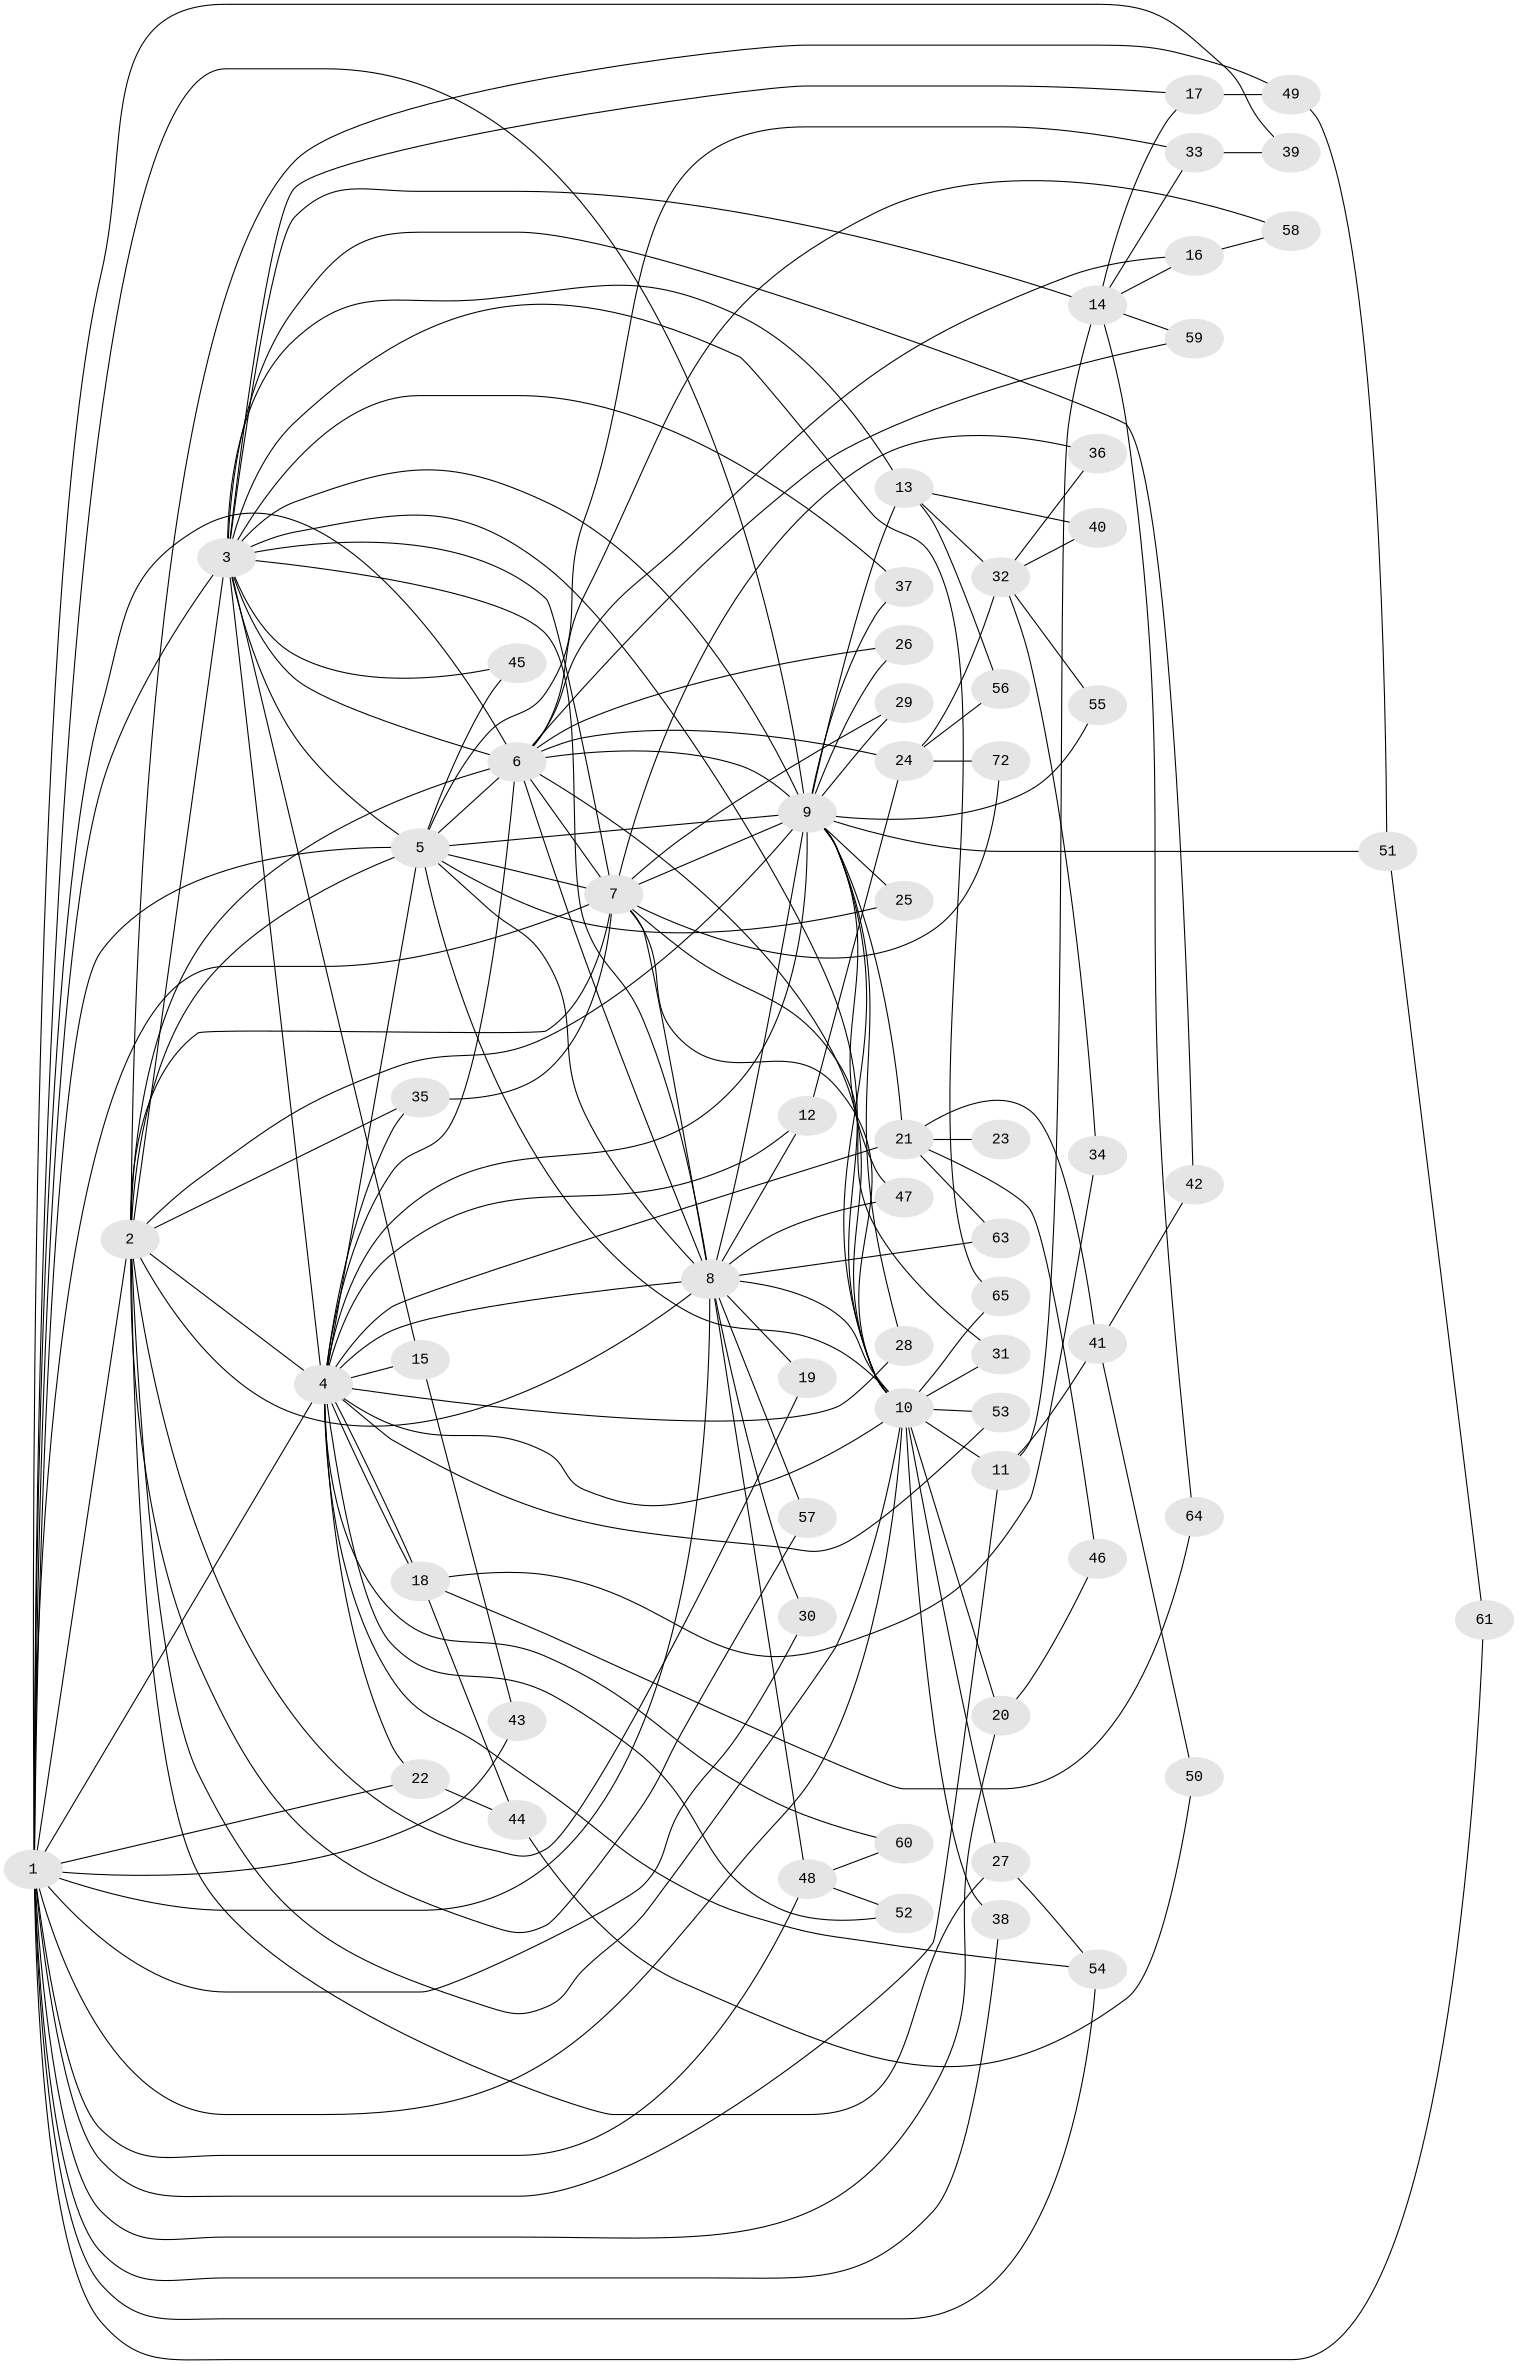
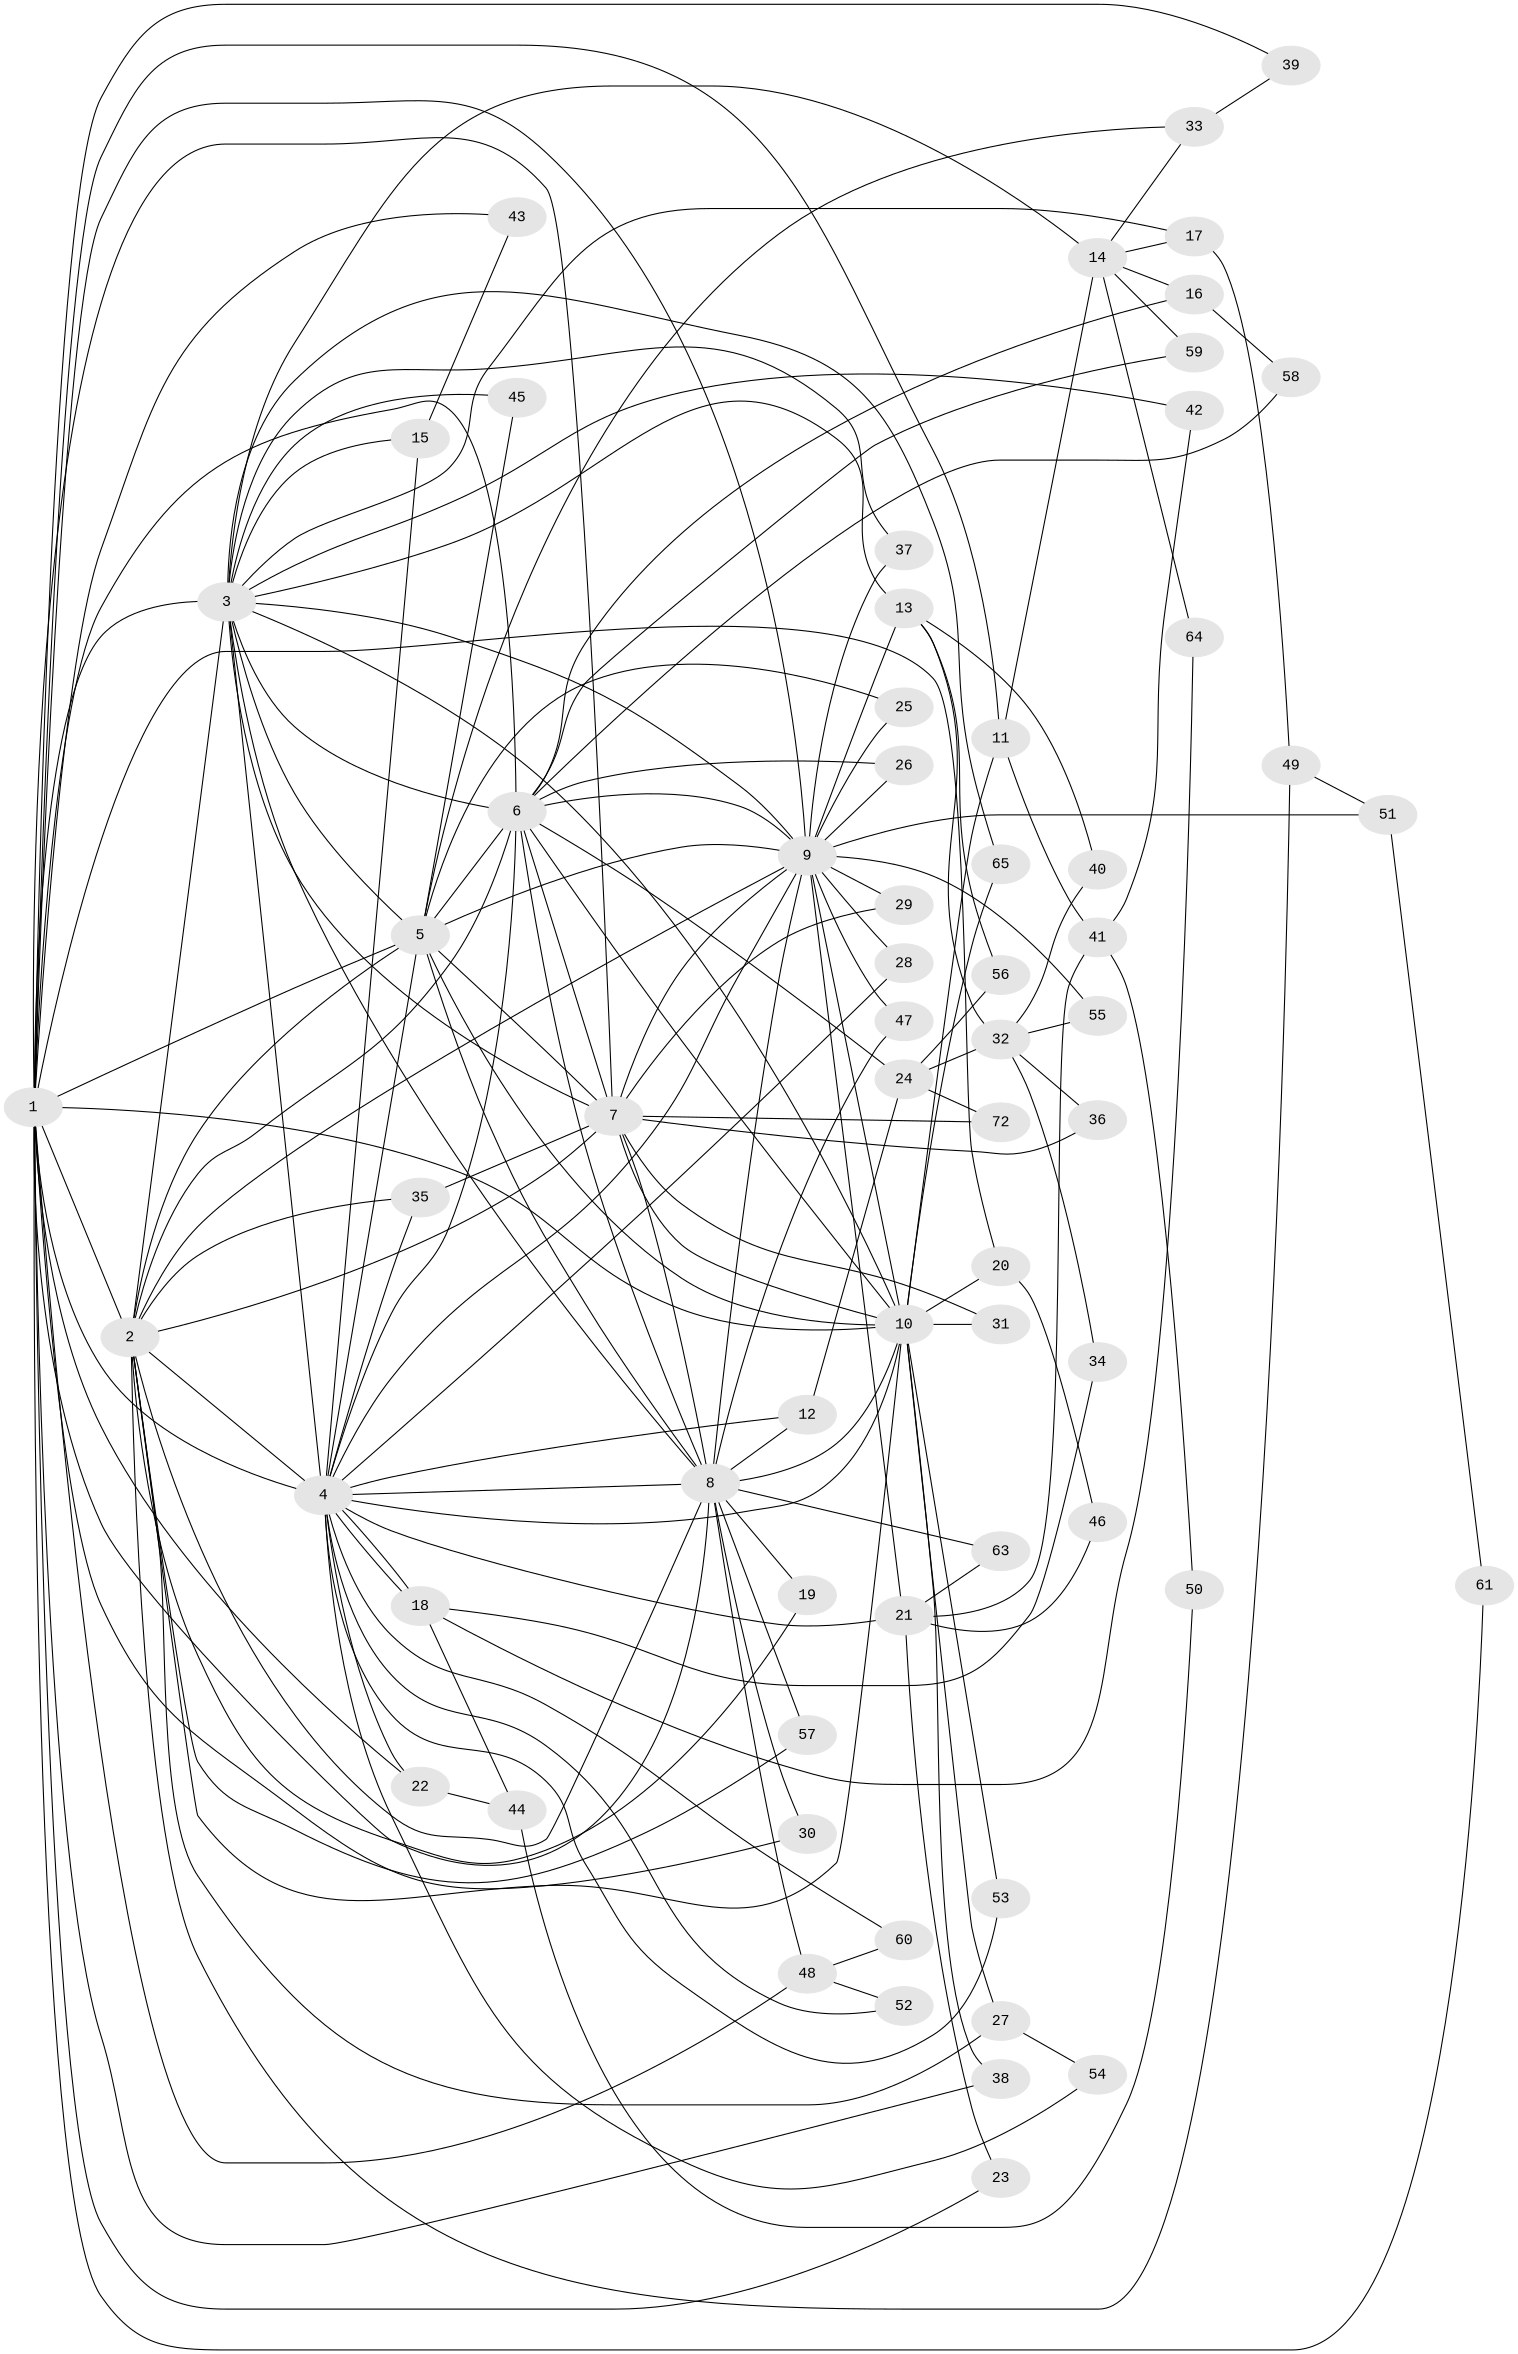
edge "1" -- "54": now "1" -- "23"
